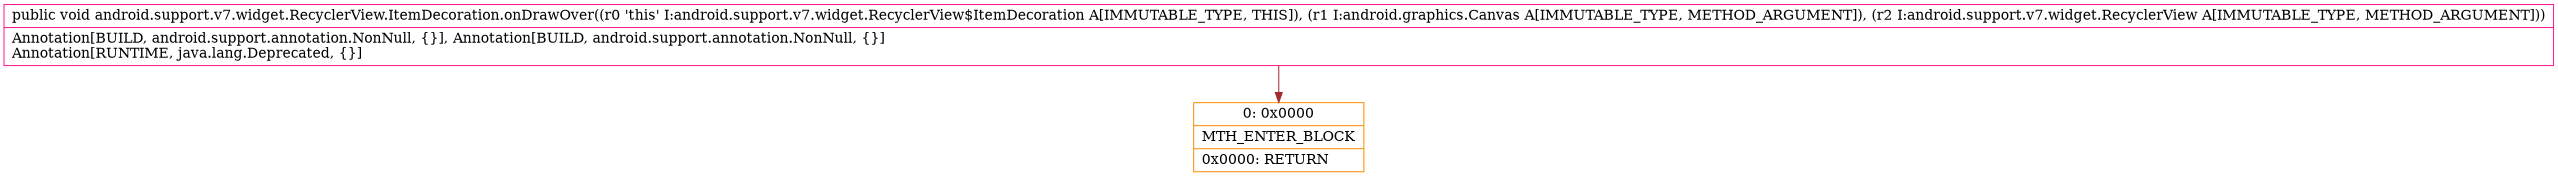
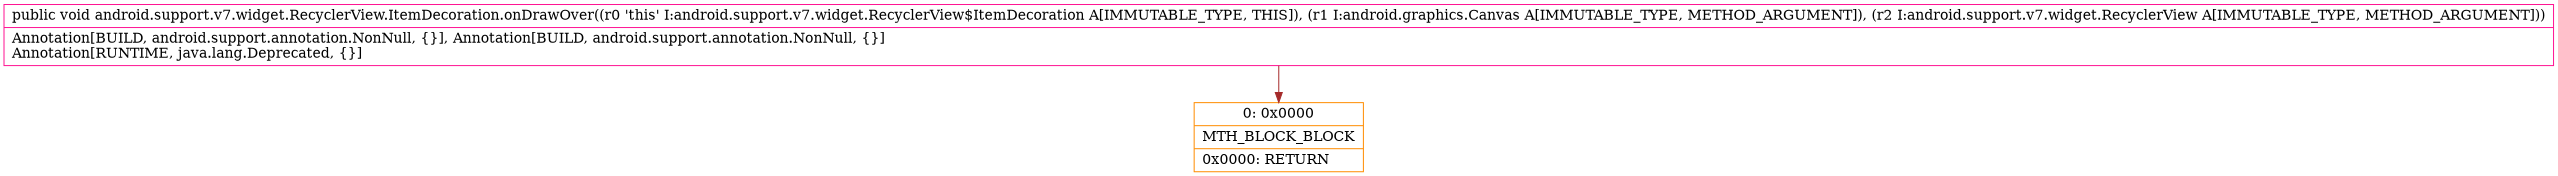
node "0: 0x0000": text "MTH_ENTER_BLOCK" -> "MTH_BLOCK_BLOCK"
